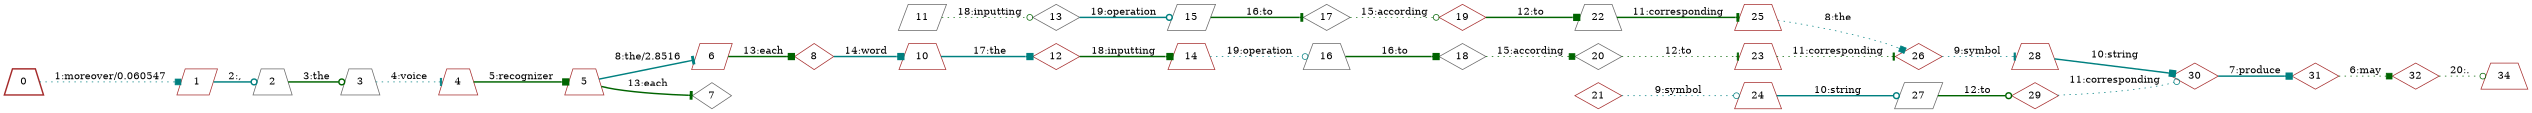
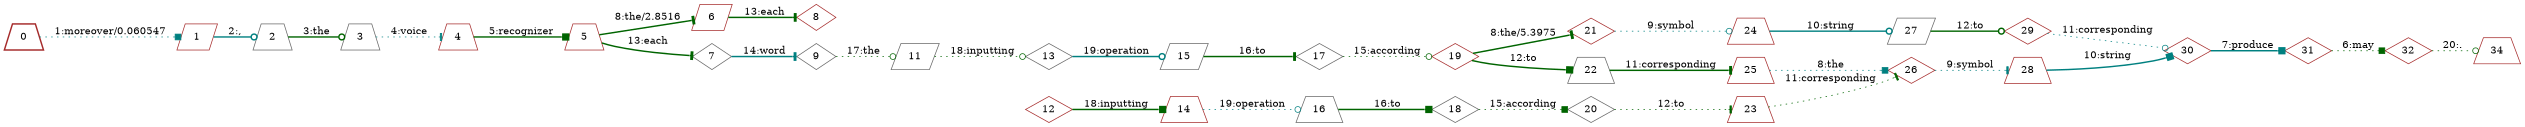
edge "19" -> "21": added, label "8:the/5.3975"
edge "6" -> "8": arrowhead box -> tee
node "9": added
node "10": removed
edge "5" -> "6": color teal -> darkgreen
